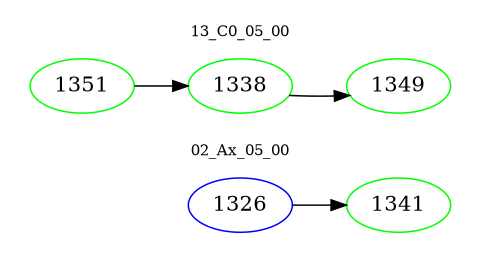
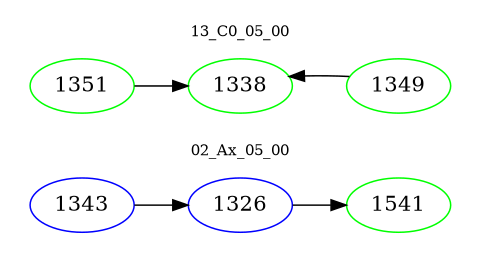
edge "1338" -> "1349": reversed
node "1343": added
node "1341": label "1341" -> "1541"
